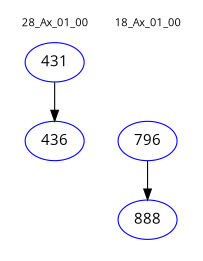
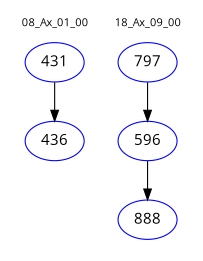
cluster "28_Ax_01_00": label "28_Ax_01_00" -> "08_Ax_01_00"
cluster "18_Ax_01_00": label "18_Ax_01_00" -> "18_Ax_09_00"
node "797": added
node "796": label "796" -> "596"
